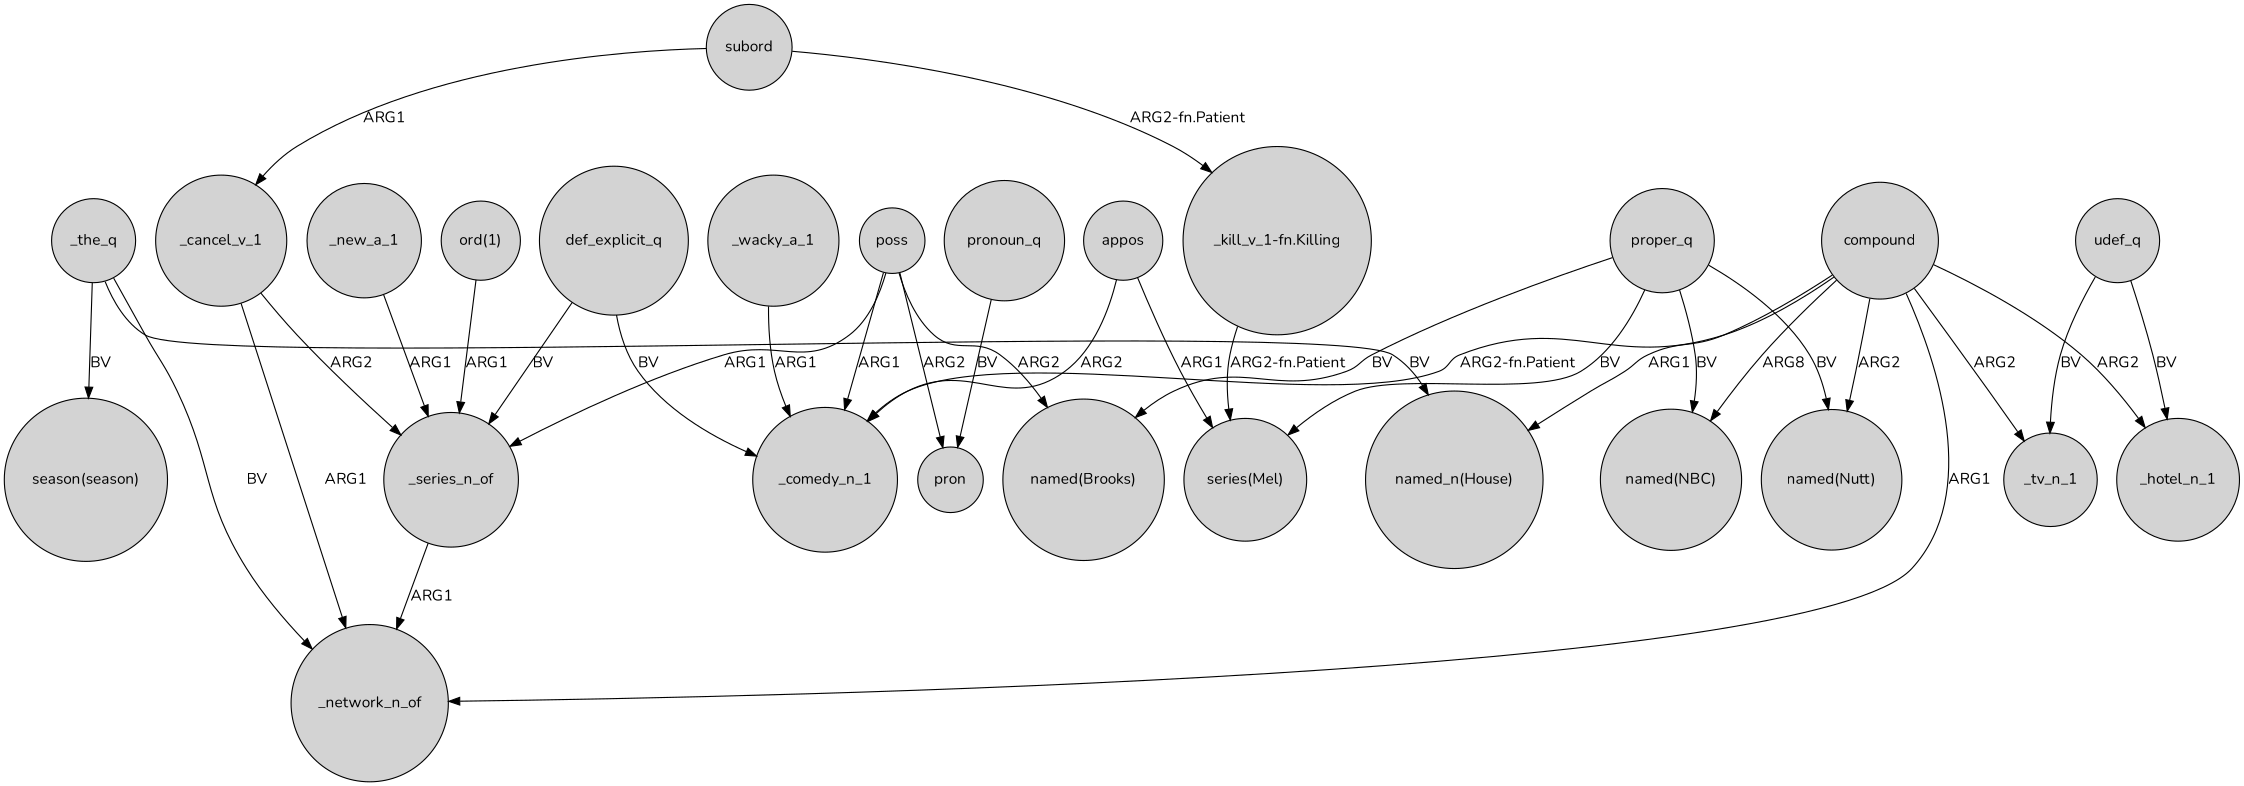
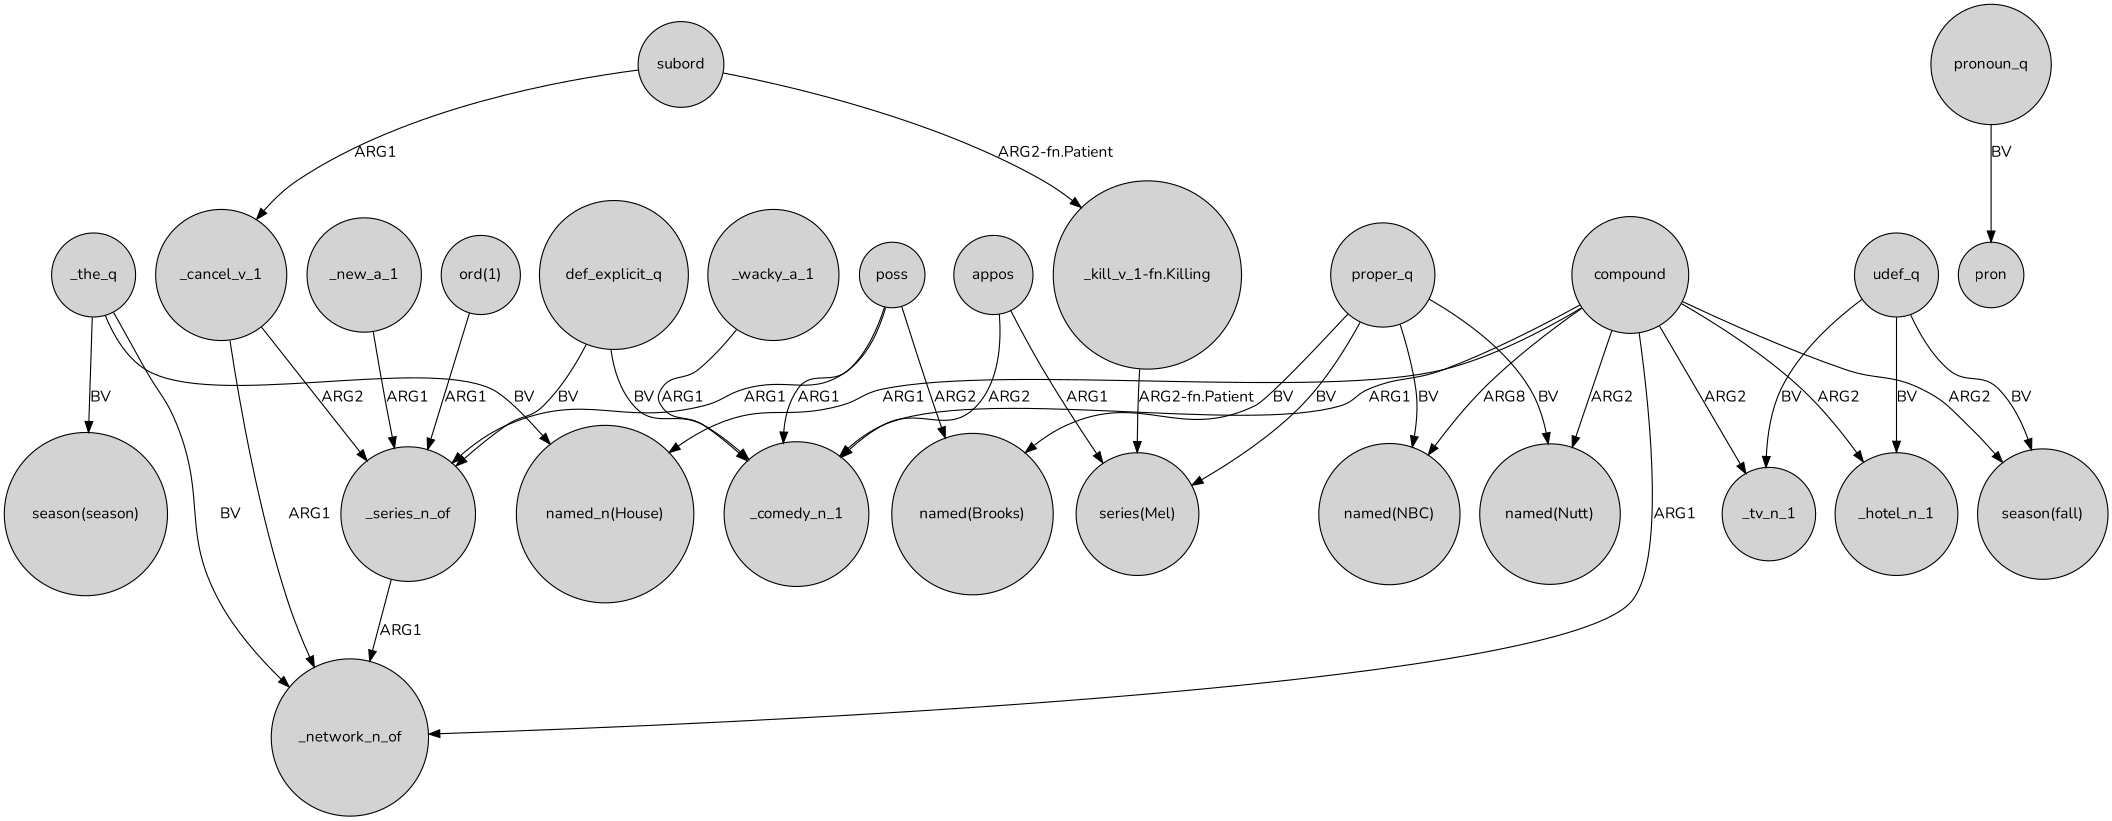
edge "poss" -> "pron": removed, label "ARG2"
edge "compound" -> "_comedy_n_1": label "ARG2-fn.Patient" -> "ARG1"
node "season(fall)": added
